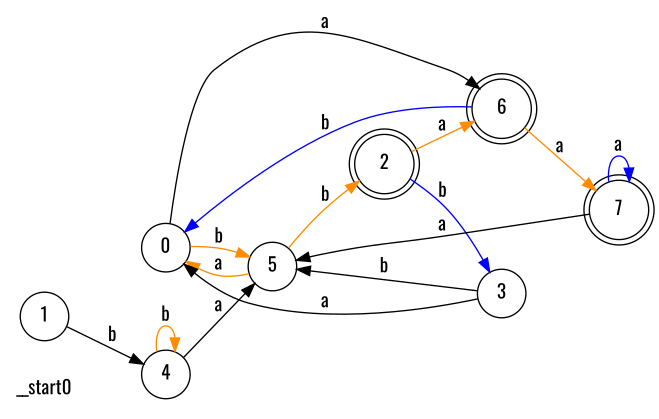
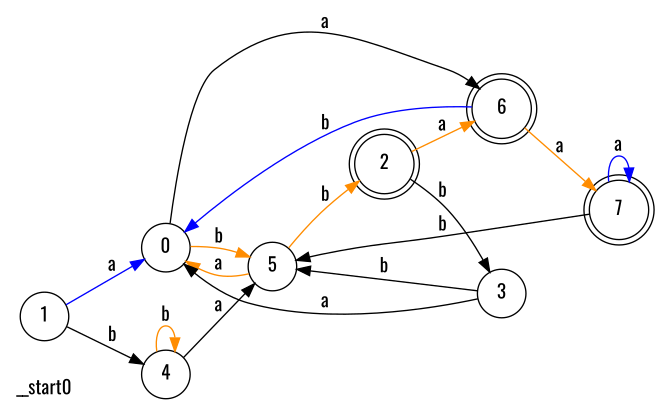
edge "2" -> "3": color blue -> black
edge "7" -> "5": label "a" -> "b"
edge "1" -> "0": added, label "a"
